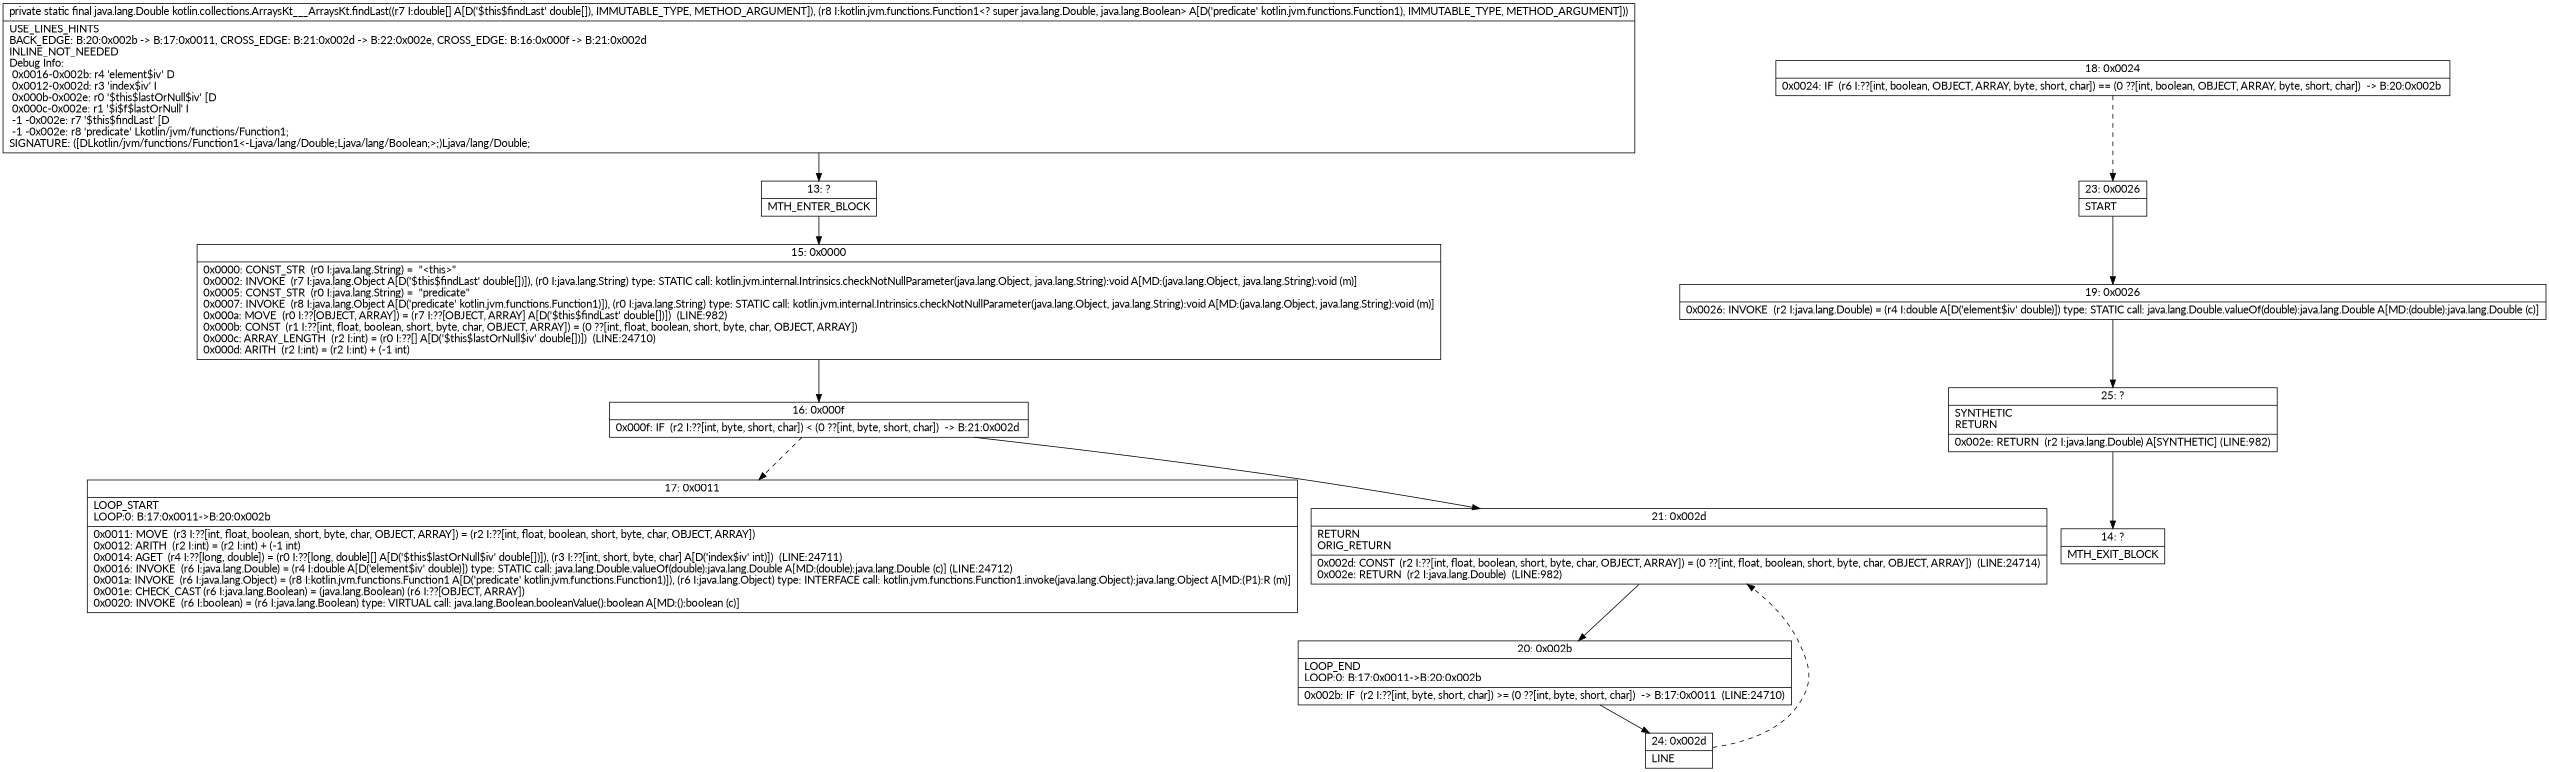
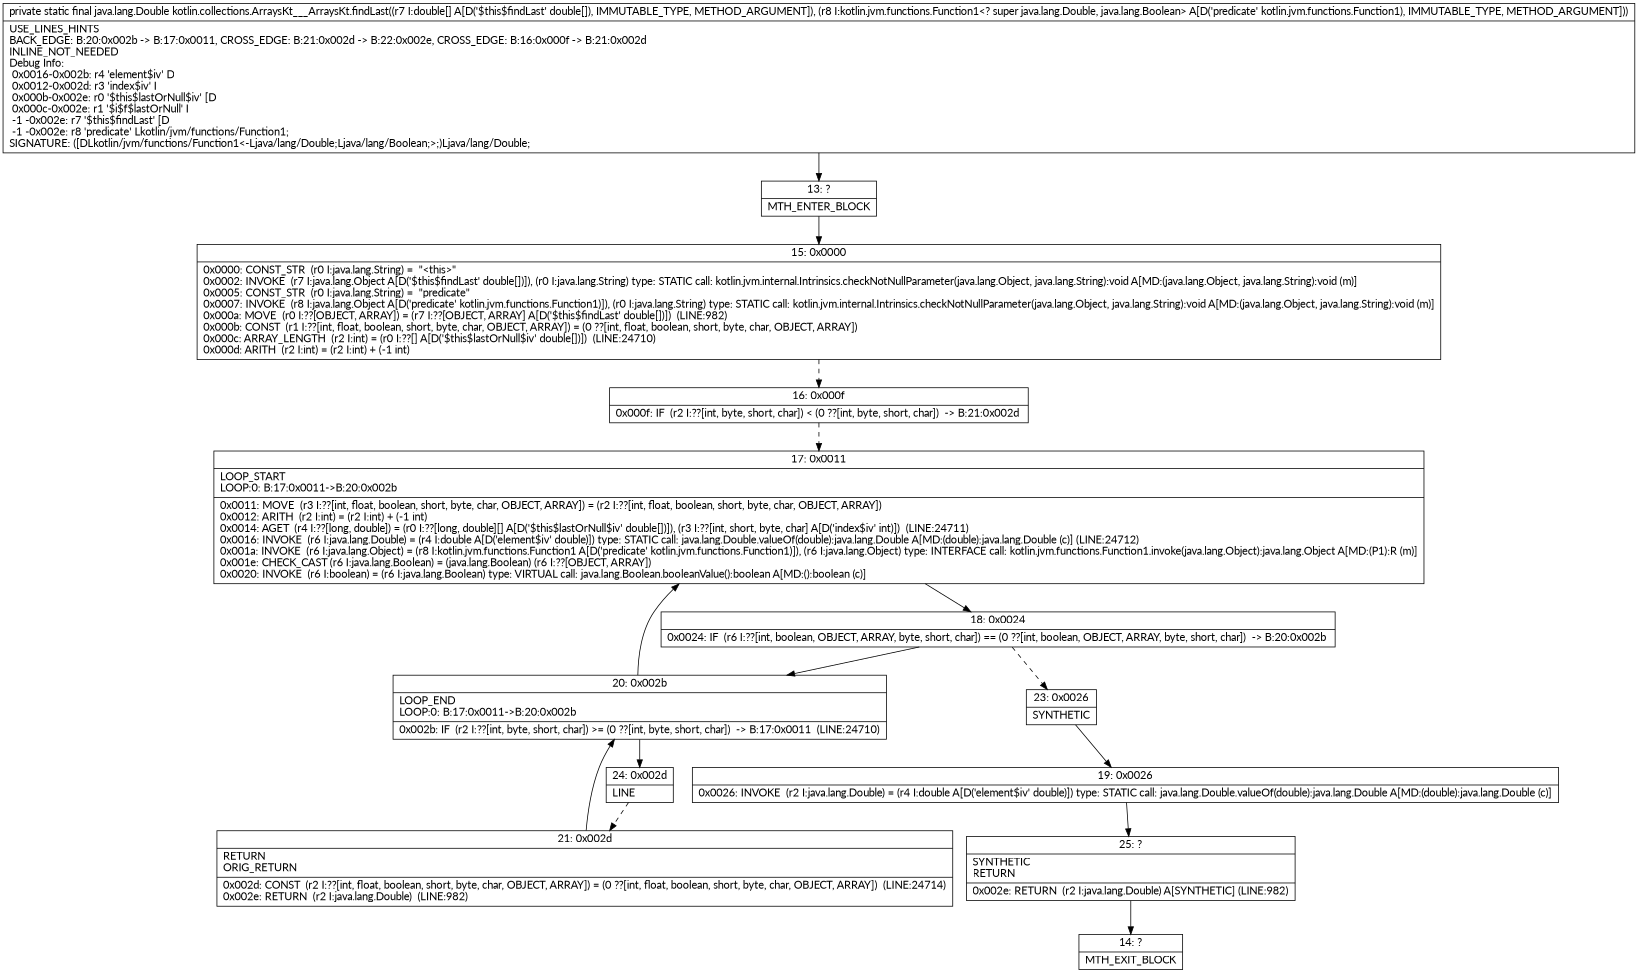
node "23: 0x0026": text "START" -> "SYNTHETIC"
edge "15: 0x0000" -> "16: 0x000f": style solid -> dashed
edge "16: 0x000f" -> "21: 0x002d": removed
edge "17: 0x0011" -> "18: 0x0024": added
edge "20: 0x002b" -> "17: 0x0011": added
edge "18: 0x0024" -> "20: 0x002b": added
